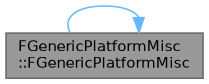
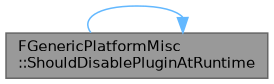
node "FGenericPlatformMisc ::FGenericPlatformMisc": label "FGenericPlatformMisc ::FGenericPlatformMisc" -> "FGenericPlatformMisc ::ShouldDisablePluginAtRuntime"
